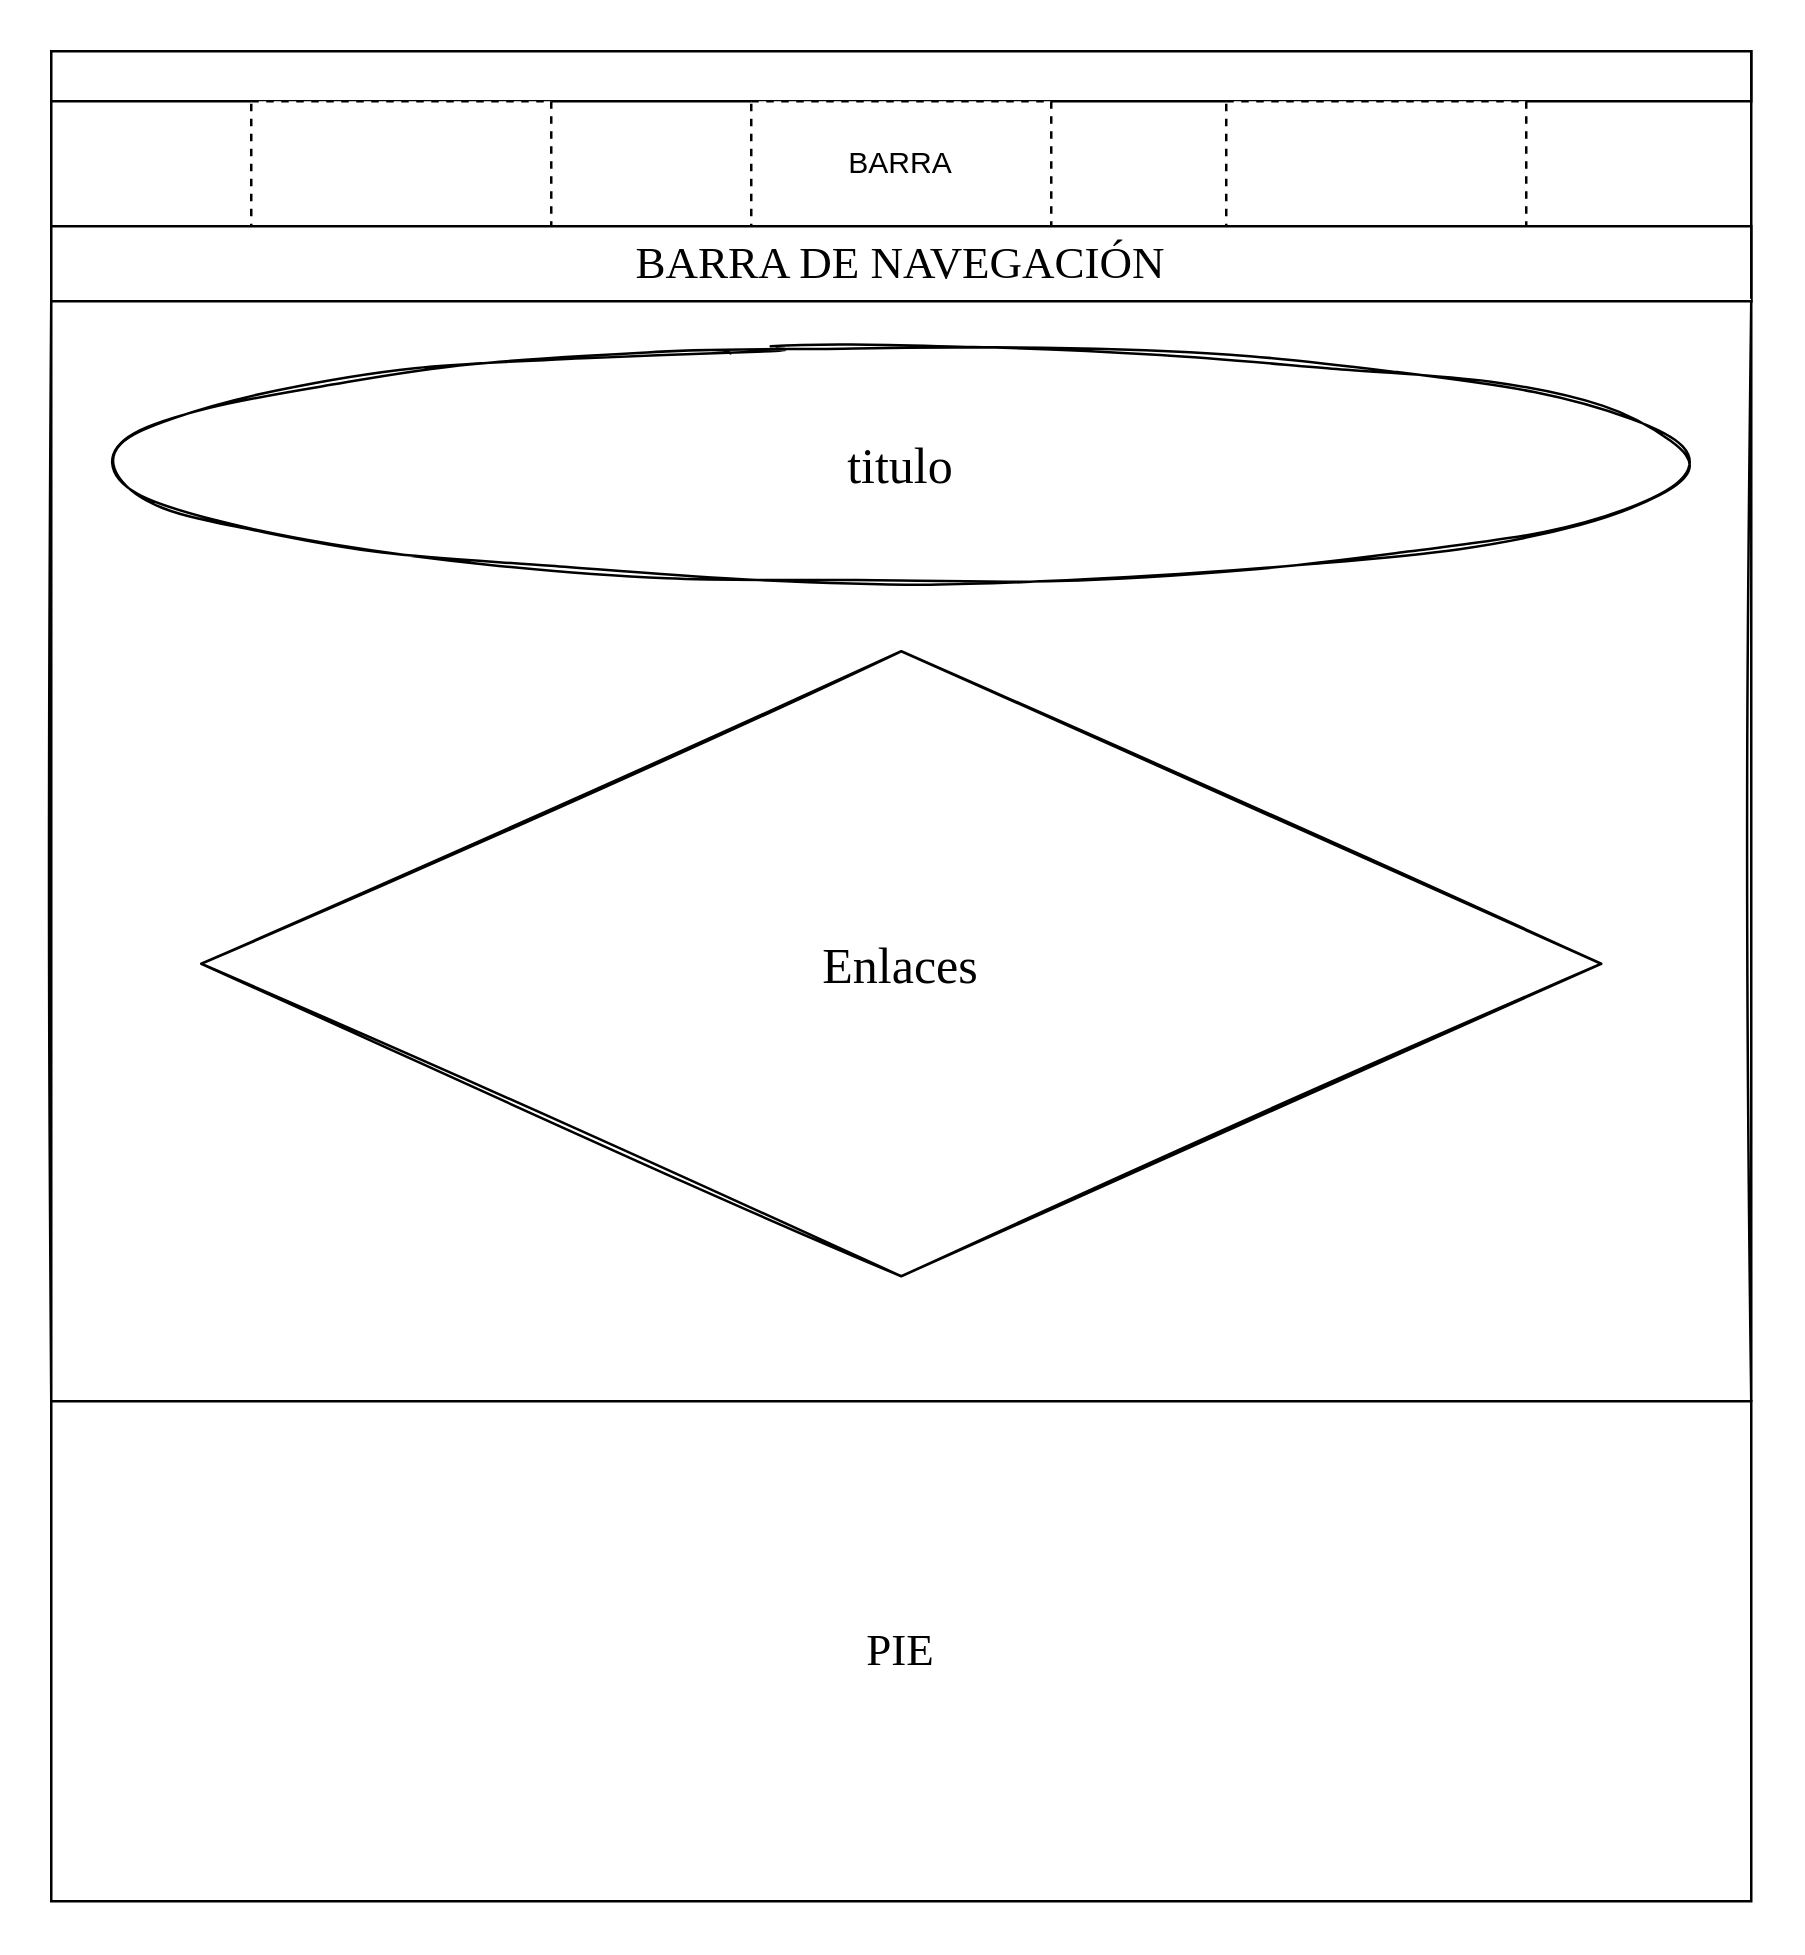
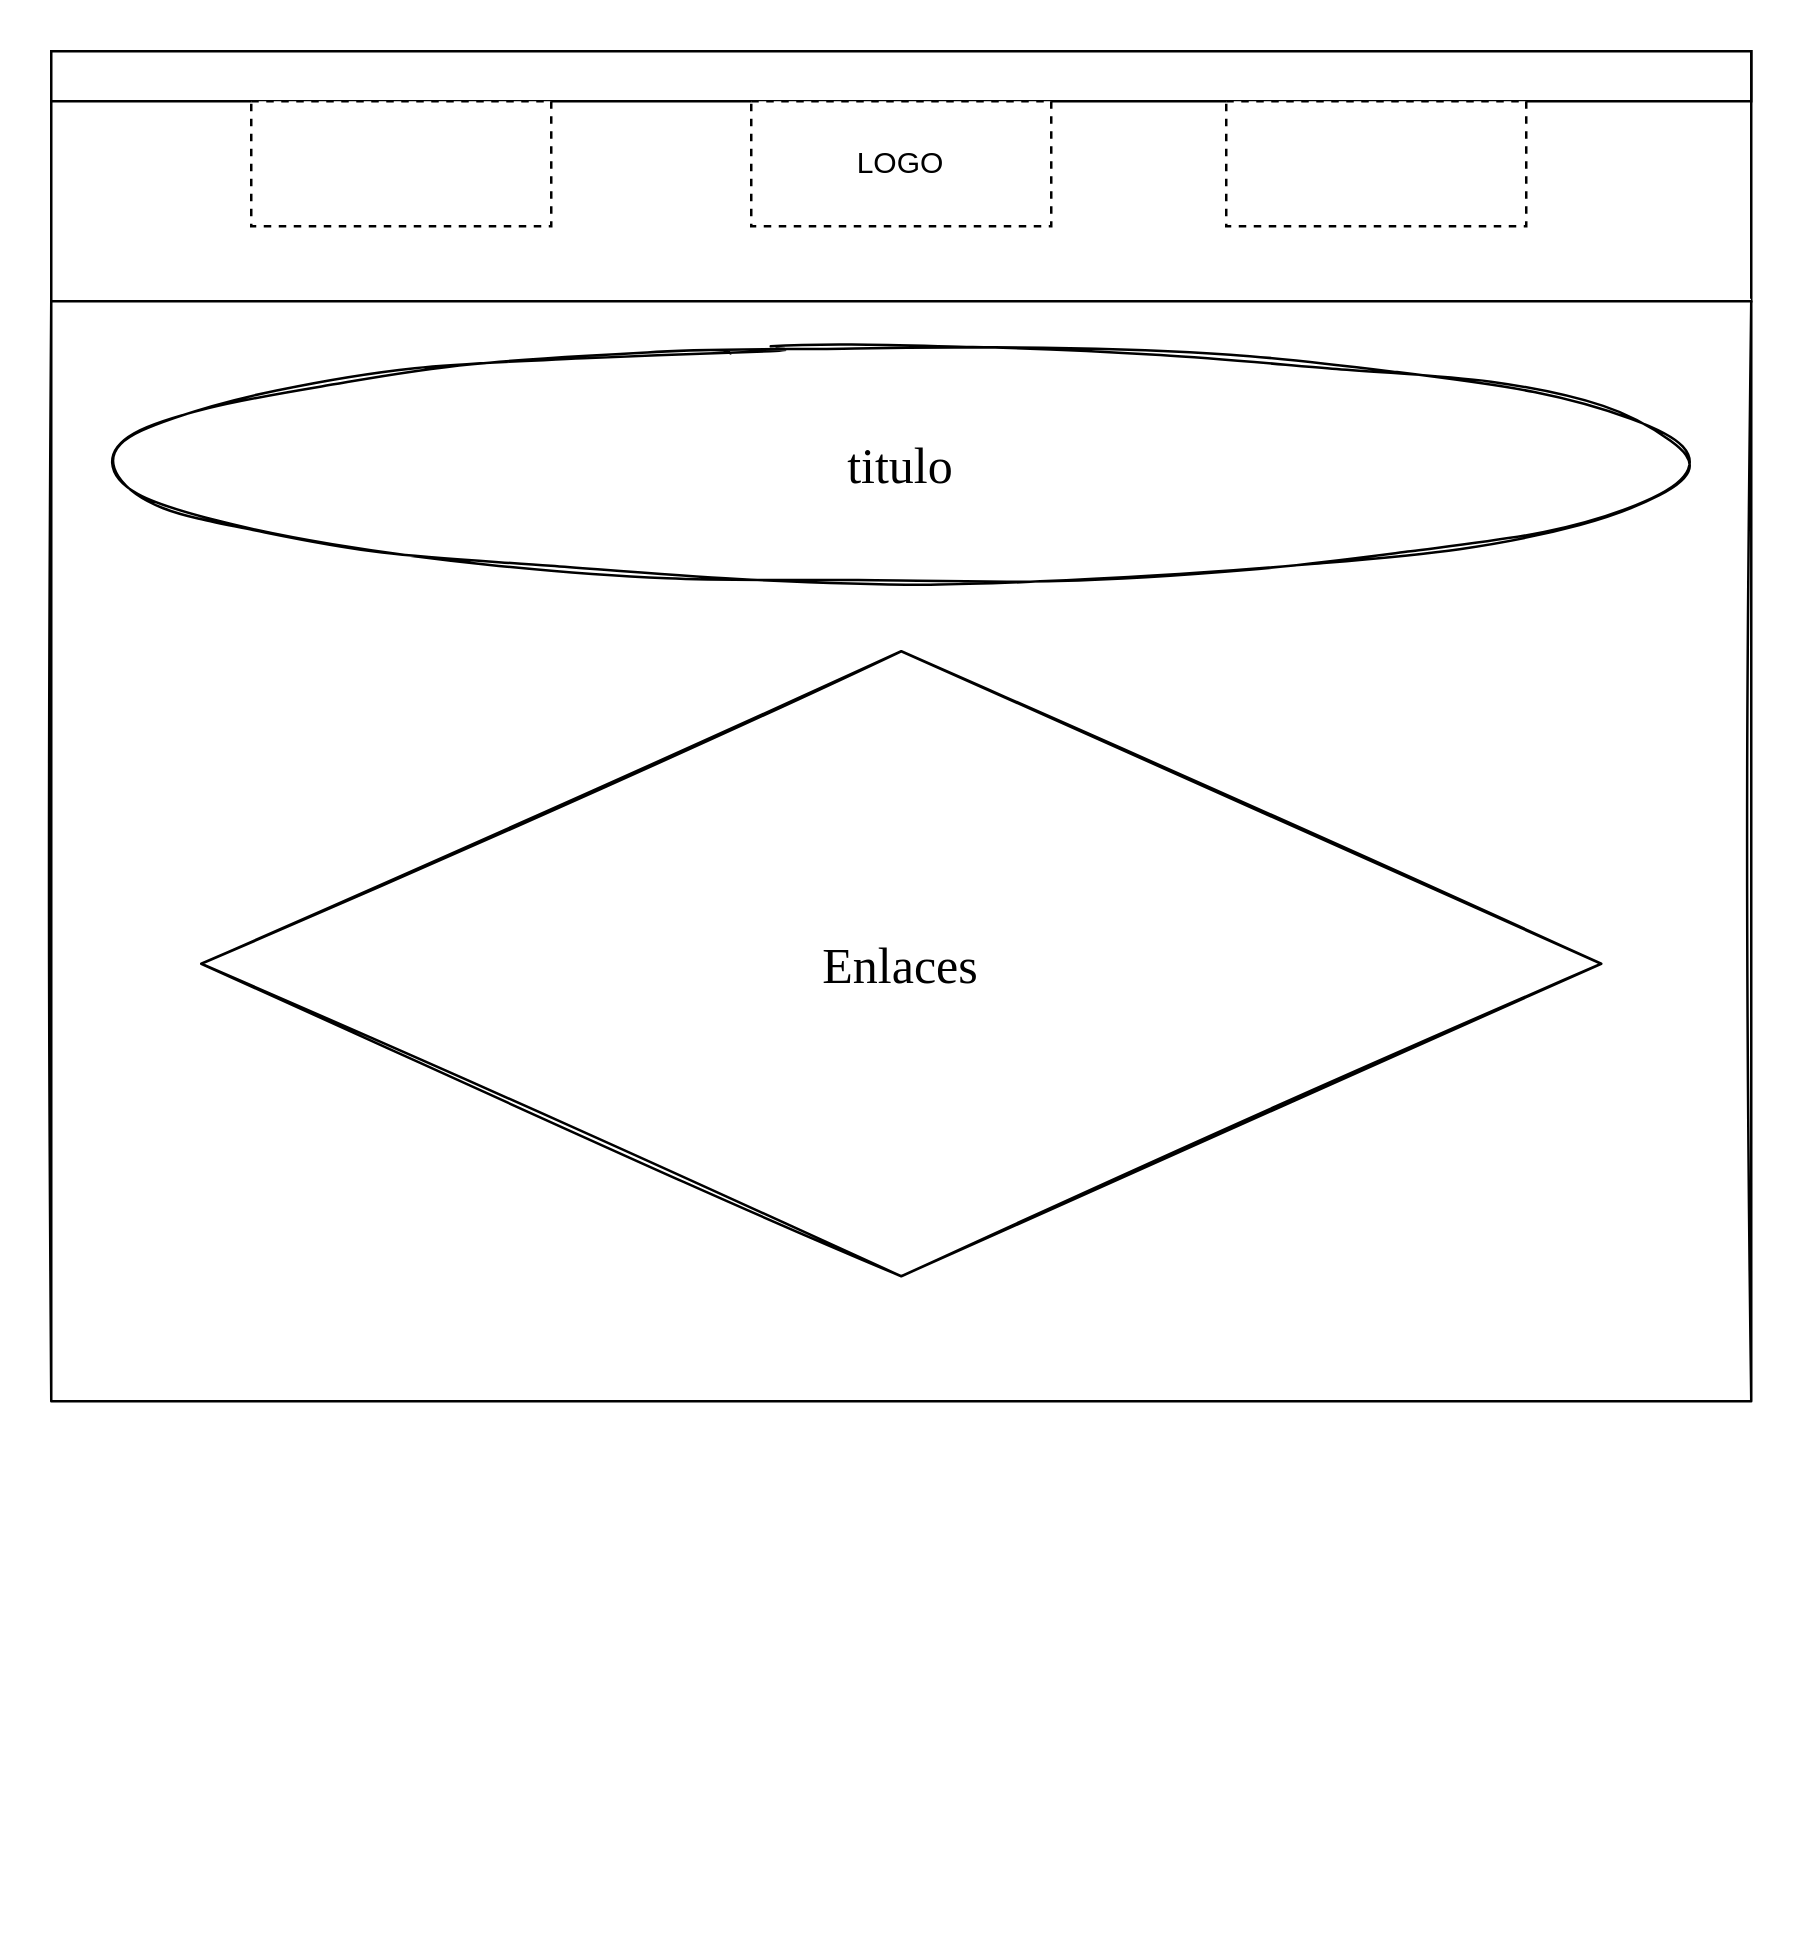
node "BARRA": label "BARRA" -> "LOGO"
node "BARRA DE NAVEGACIÓN": removed
node "PIE": removed
